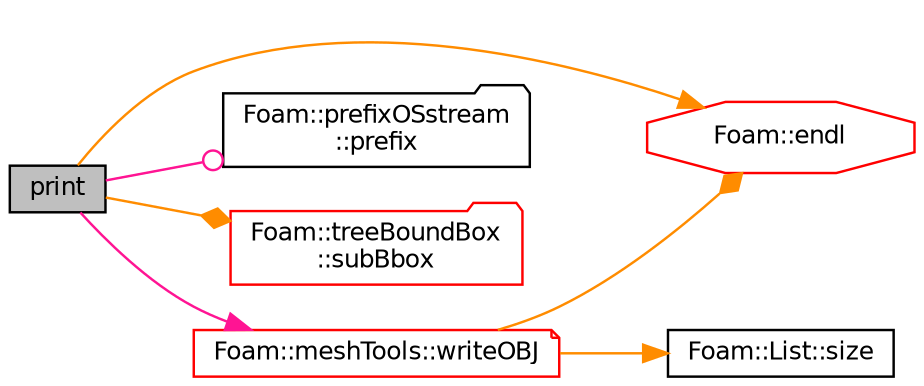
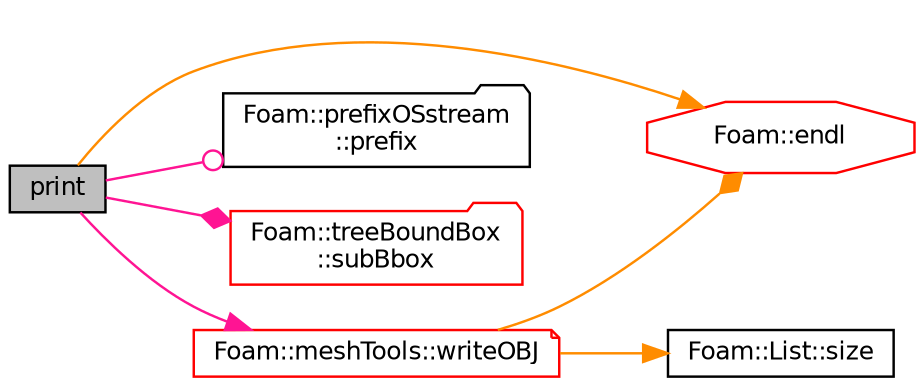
edge "print" -> "Foam::treeBoundBox ::subBbox": color darkorange -> deeppink
